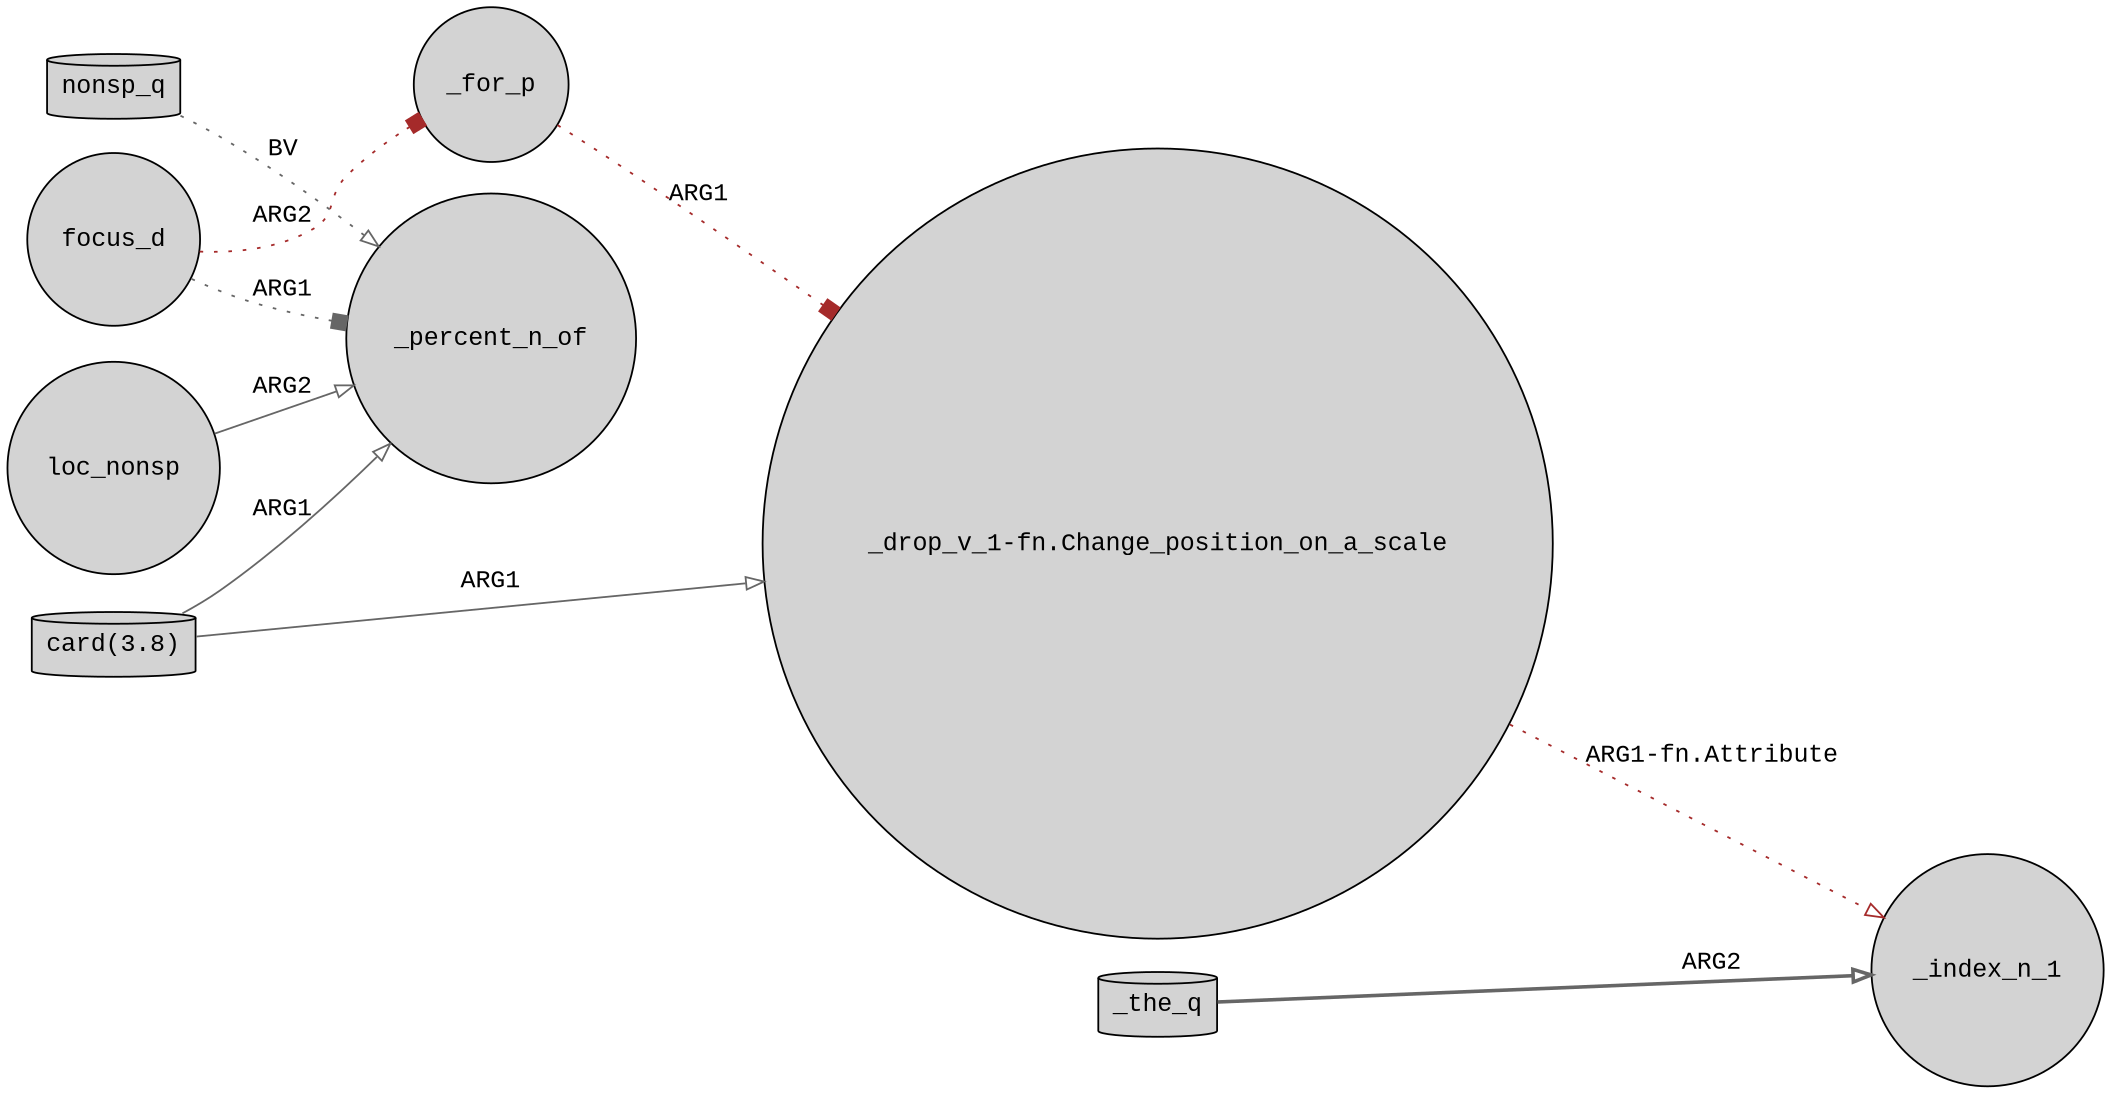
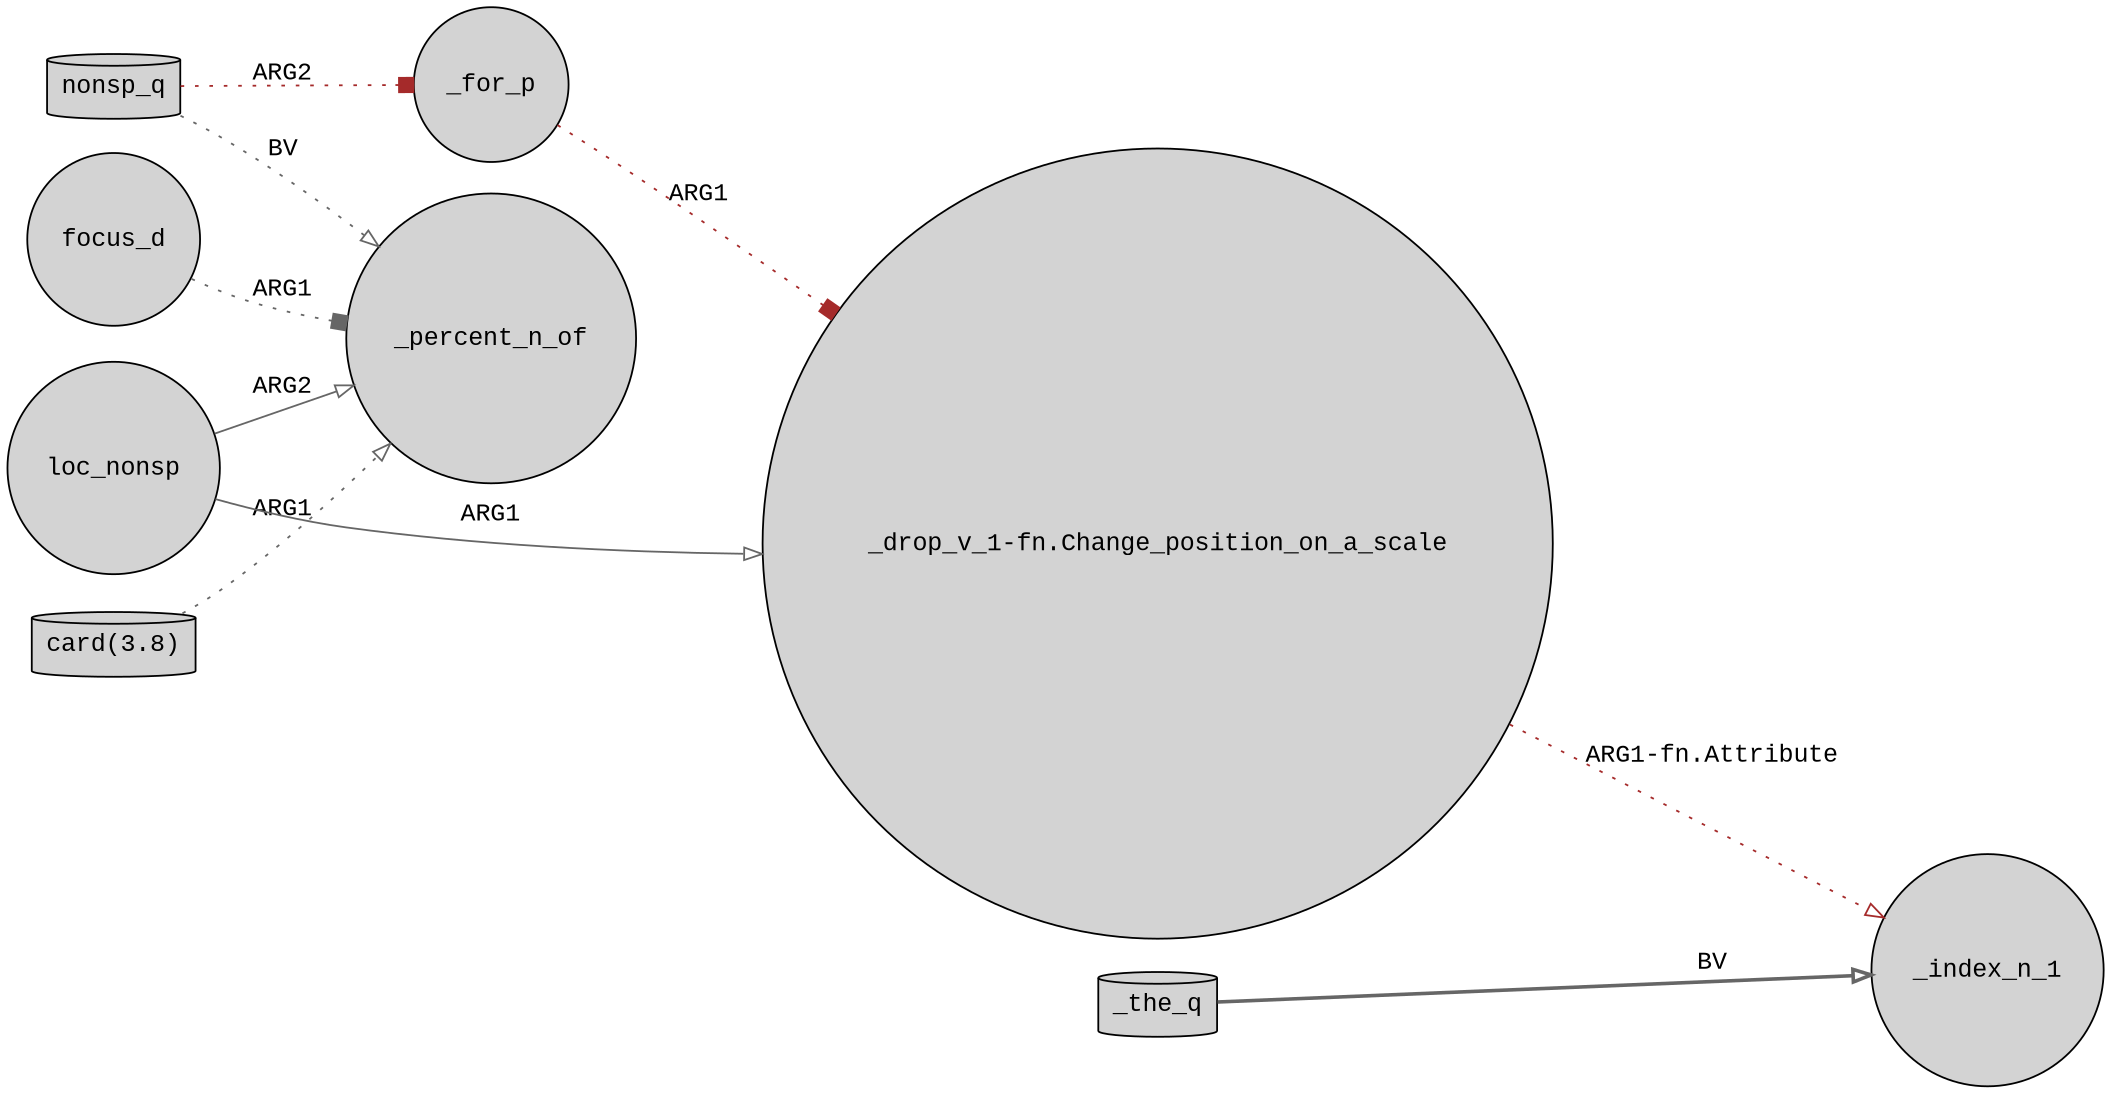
edge "focus_d" -> "_for_p": now "nonsp_q" -> "_for_p"
edge "card(3.8)" -> "_percent_n_of": style solid -> dotted
edge "card(3.8)" -> "_drop_v_1-fn.Change_position_on_a_scale": now "loc_nonsp" -> "_drop_v_1-fn.Change_position_on_a_scale"
edge "_the_q" -> "_index_n_1": label "ARG2" -> "BV"
